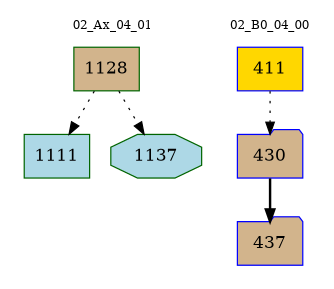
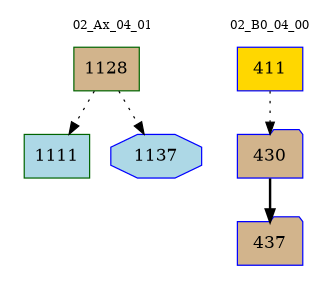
node "1137": color darkgreen -> blue
